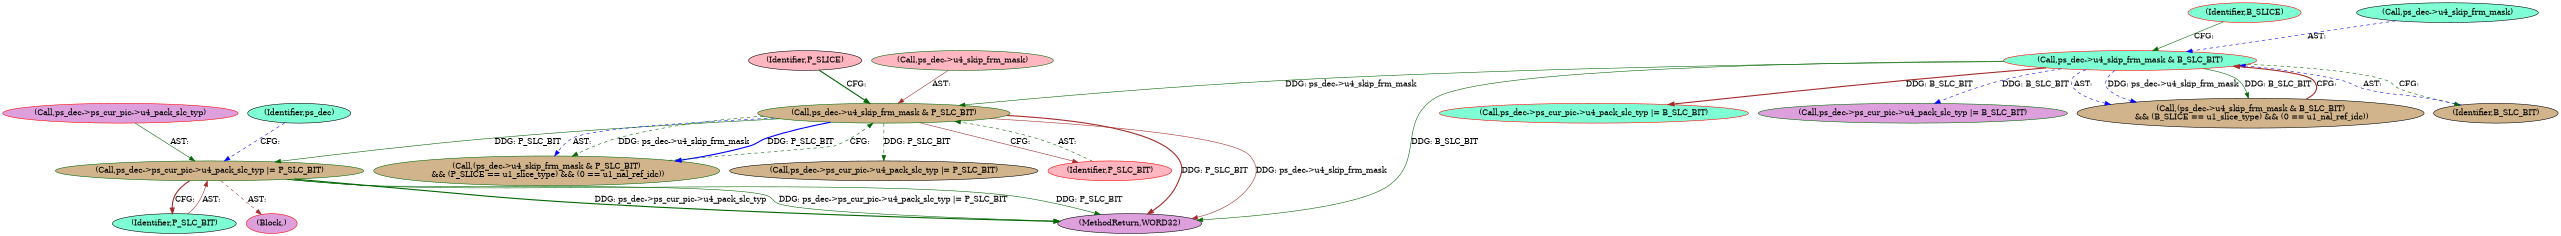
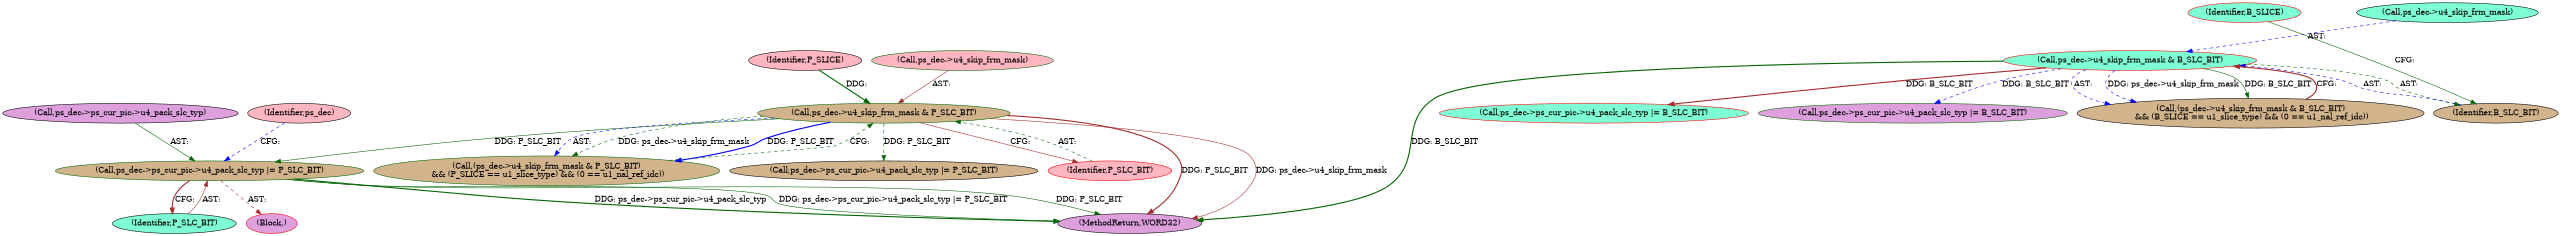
edge "(Identifier,B_SLICE)" -> "(Call,ps_dec->u4_skip_frm_mask & B_SLC_BIT)": now "(Identifier,B_SLICE)" -> "(Identifier,B_SLC_BIT)"
edge "(Call,ps_dec->u4_skip_frm_mask & B_SLC_BIT)" -> "(Call,ps_dec->u4_skip_frm_mask & P_SLC_BIT)": removed, label "DDG: ps_dec->u4_skip_frm_mask"
edge "(Call,ps_dec->u4_skip_frm_mask & B_SLC_BIT)" -> "(MethodReturn,WORD32)": style solid -> bold
edge "(Identifier,P_SLICE)" -> "(Call,ps_dec->u4_skip_frm_mask & P_SLC_BIT)": label "CFG: " -> "DDG: "
edge "(Call,ps_dec->u4_skip_frm_mask & B_SLC_BIT)" -> "(Identifier,B_SLC_BIT)": label "CFG: " -> "AST: "
node "(Call,ps_dec->ps_cur_pic->u4_pack_slc_typ)": color red -> black
node "(Identifier,ps_dec)": fillcolor aquamarine -> lightpink
